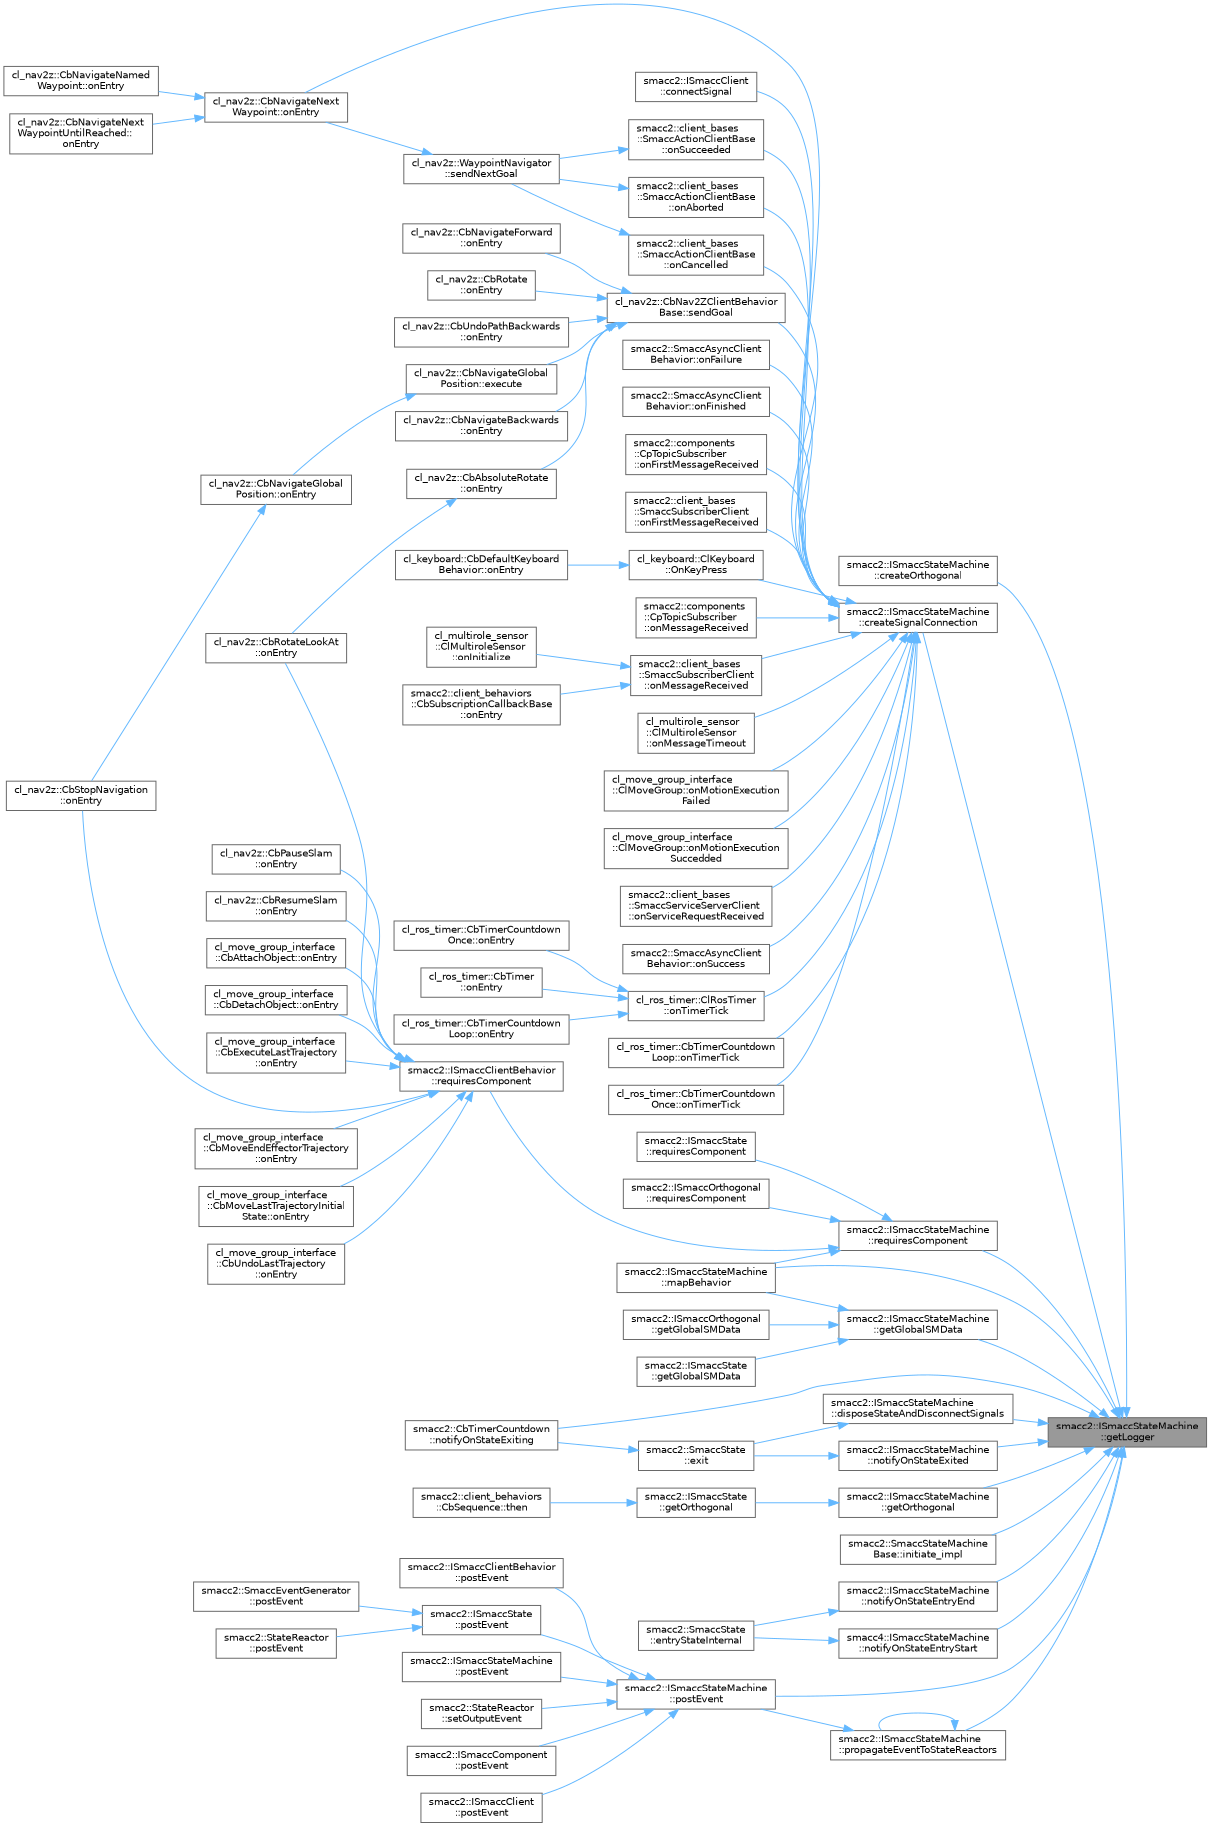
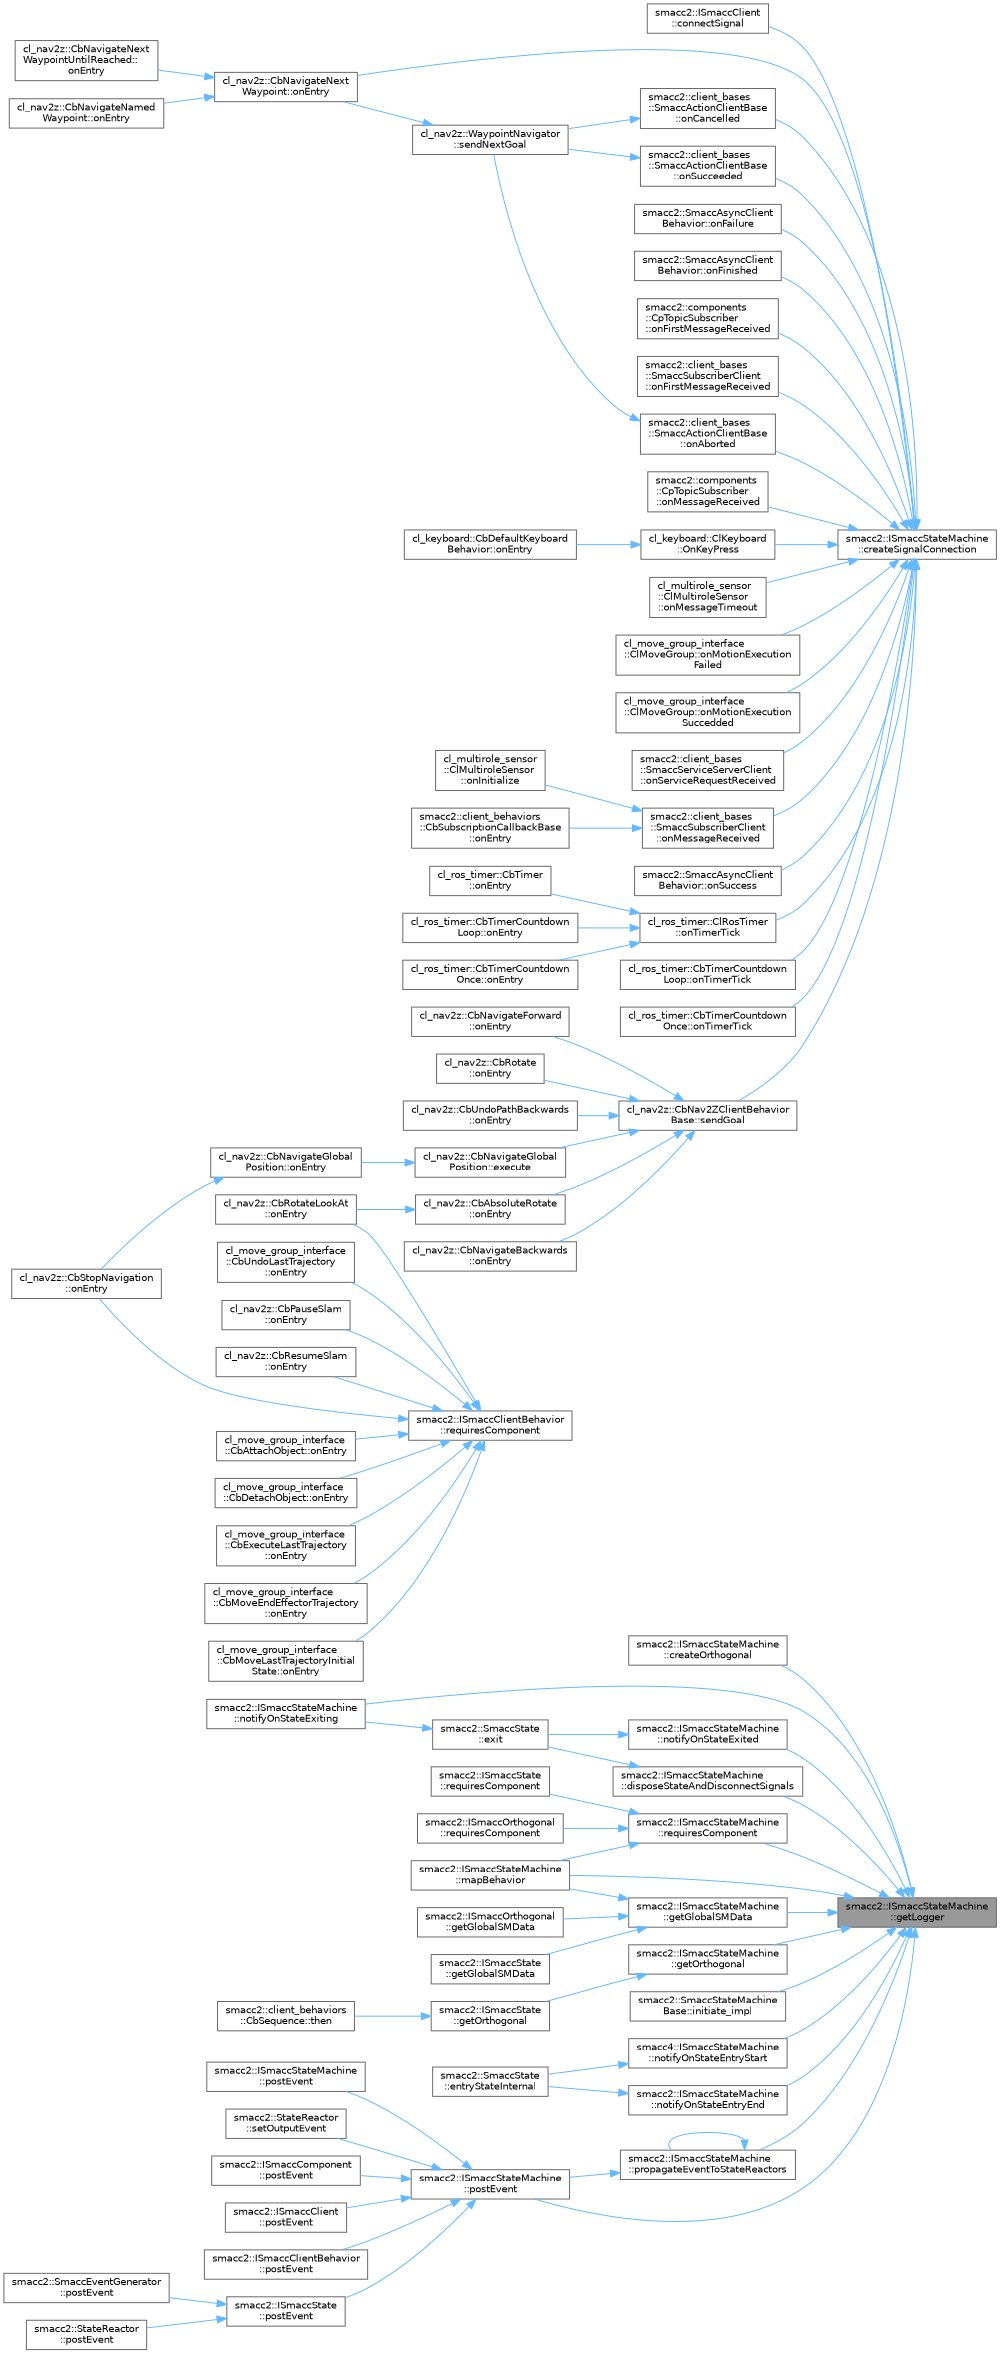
edge "smacc2::ISmaccStateMachine ::createSignalConnection" -> "smacc2::ISmaccStateMachine ::getLogger": removed
edge "smacc2::ISmaccClientBehavior ::requiresComponent" -> "smacc2::ISmaccStateMachine ::requiresComponent": removed
node "smacc2::CbTimerCountdown ::notifyOnStateExiting": label "smacc2::CbTimerCountdown ::notifyOnStateExiting" -> "smacc2::ISmaccStateMachine ::notifyOnStateExiting"
